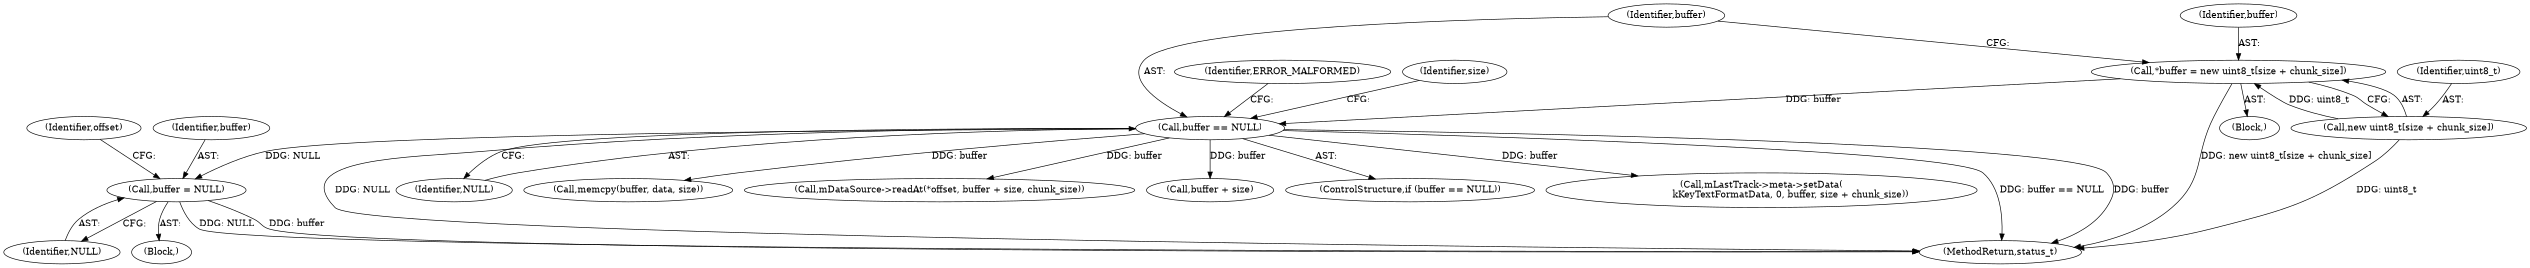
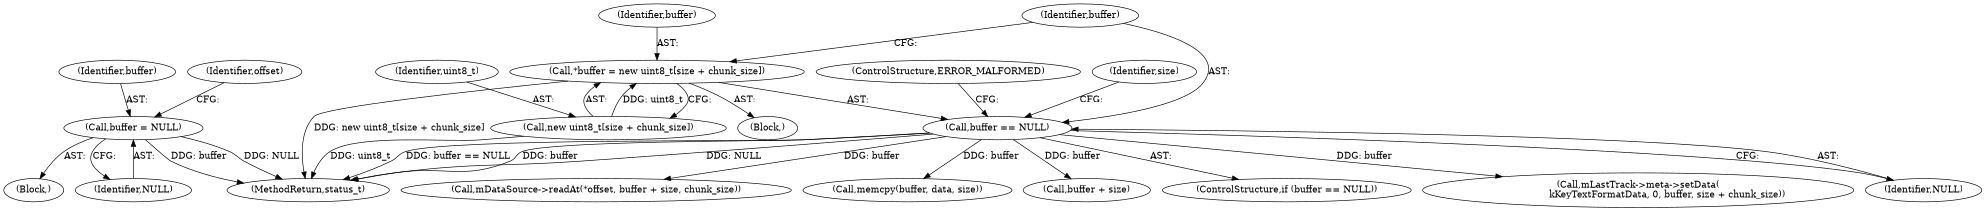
node "(Identifier,ERROR_MALFORMED)": label "(Identifier,ERROR_MALFORMED)" -> "(ControlStructure,ERROR_MALFORMED)"
edge "(Call,*buffer = new uint8_t[size + chunk_size])" -> "(Call,buffer == NULL)": label "DDG: buffer" -> "AST: "
edge "(Call,buffer == NULL)" -> "(Call,buffer = NULL)": removed, label "DDG: NULL"
